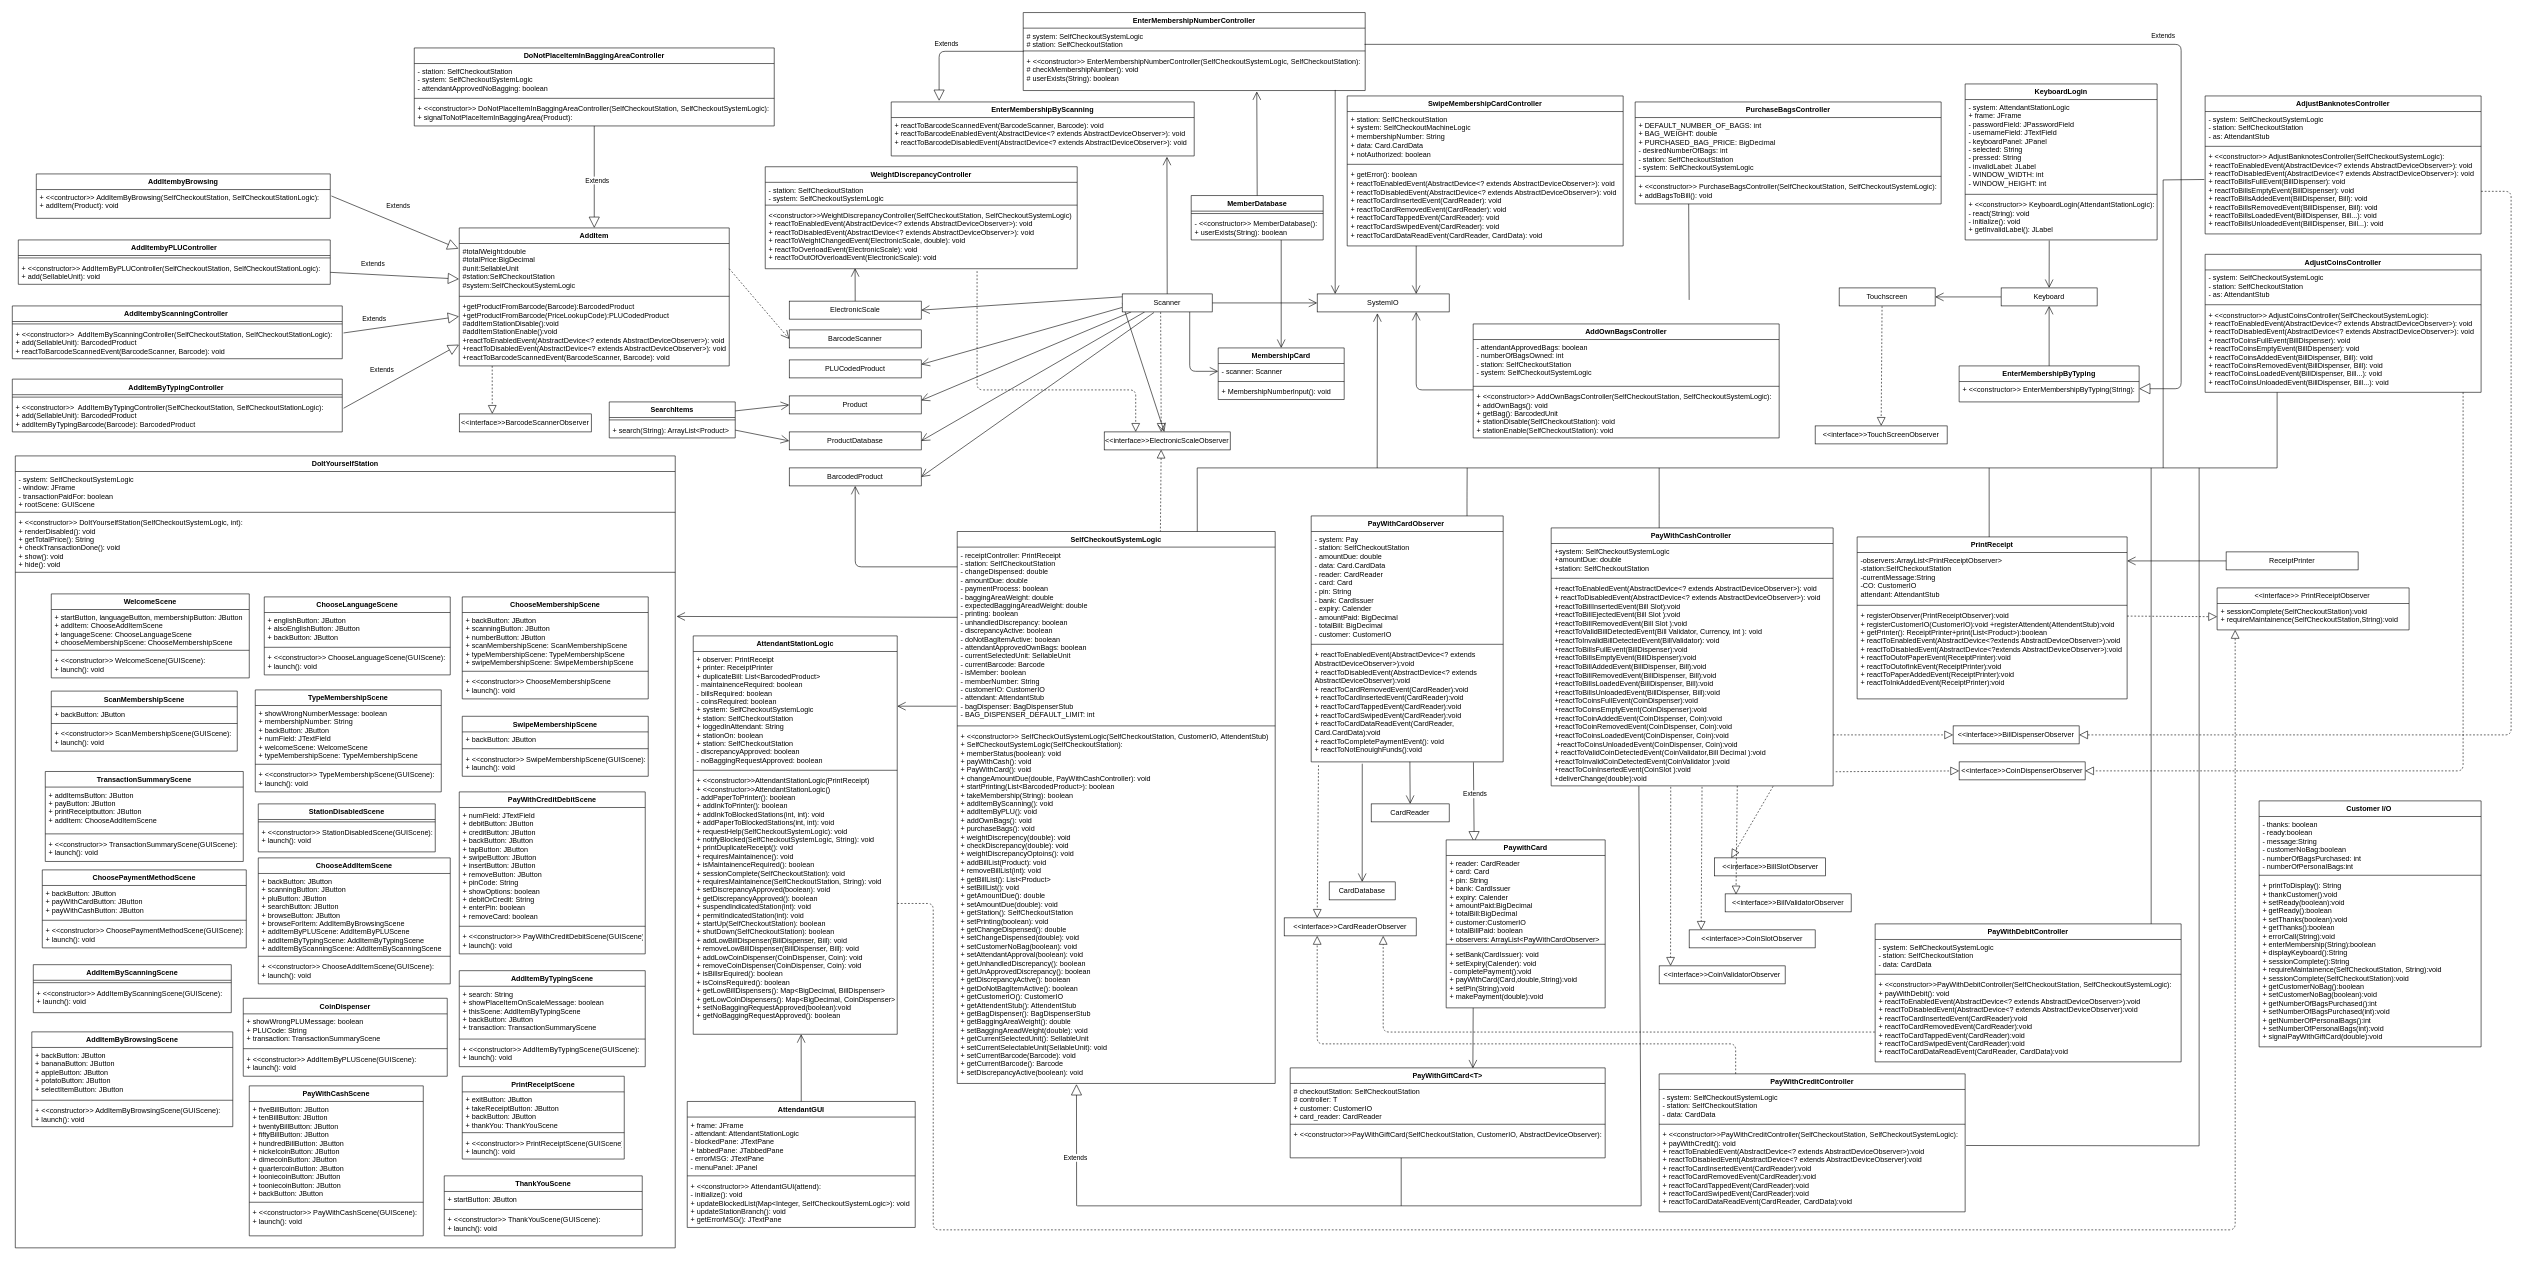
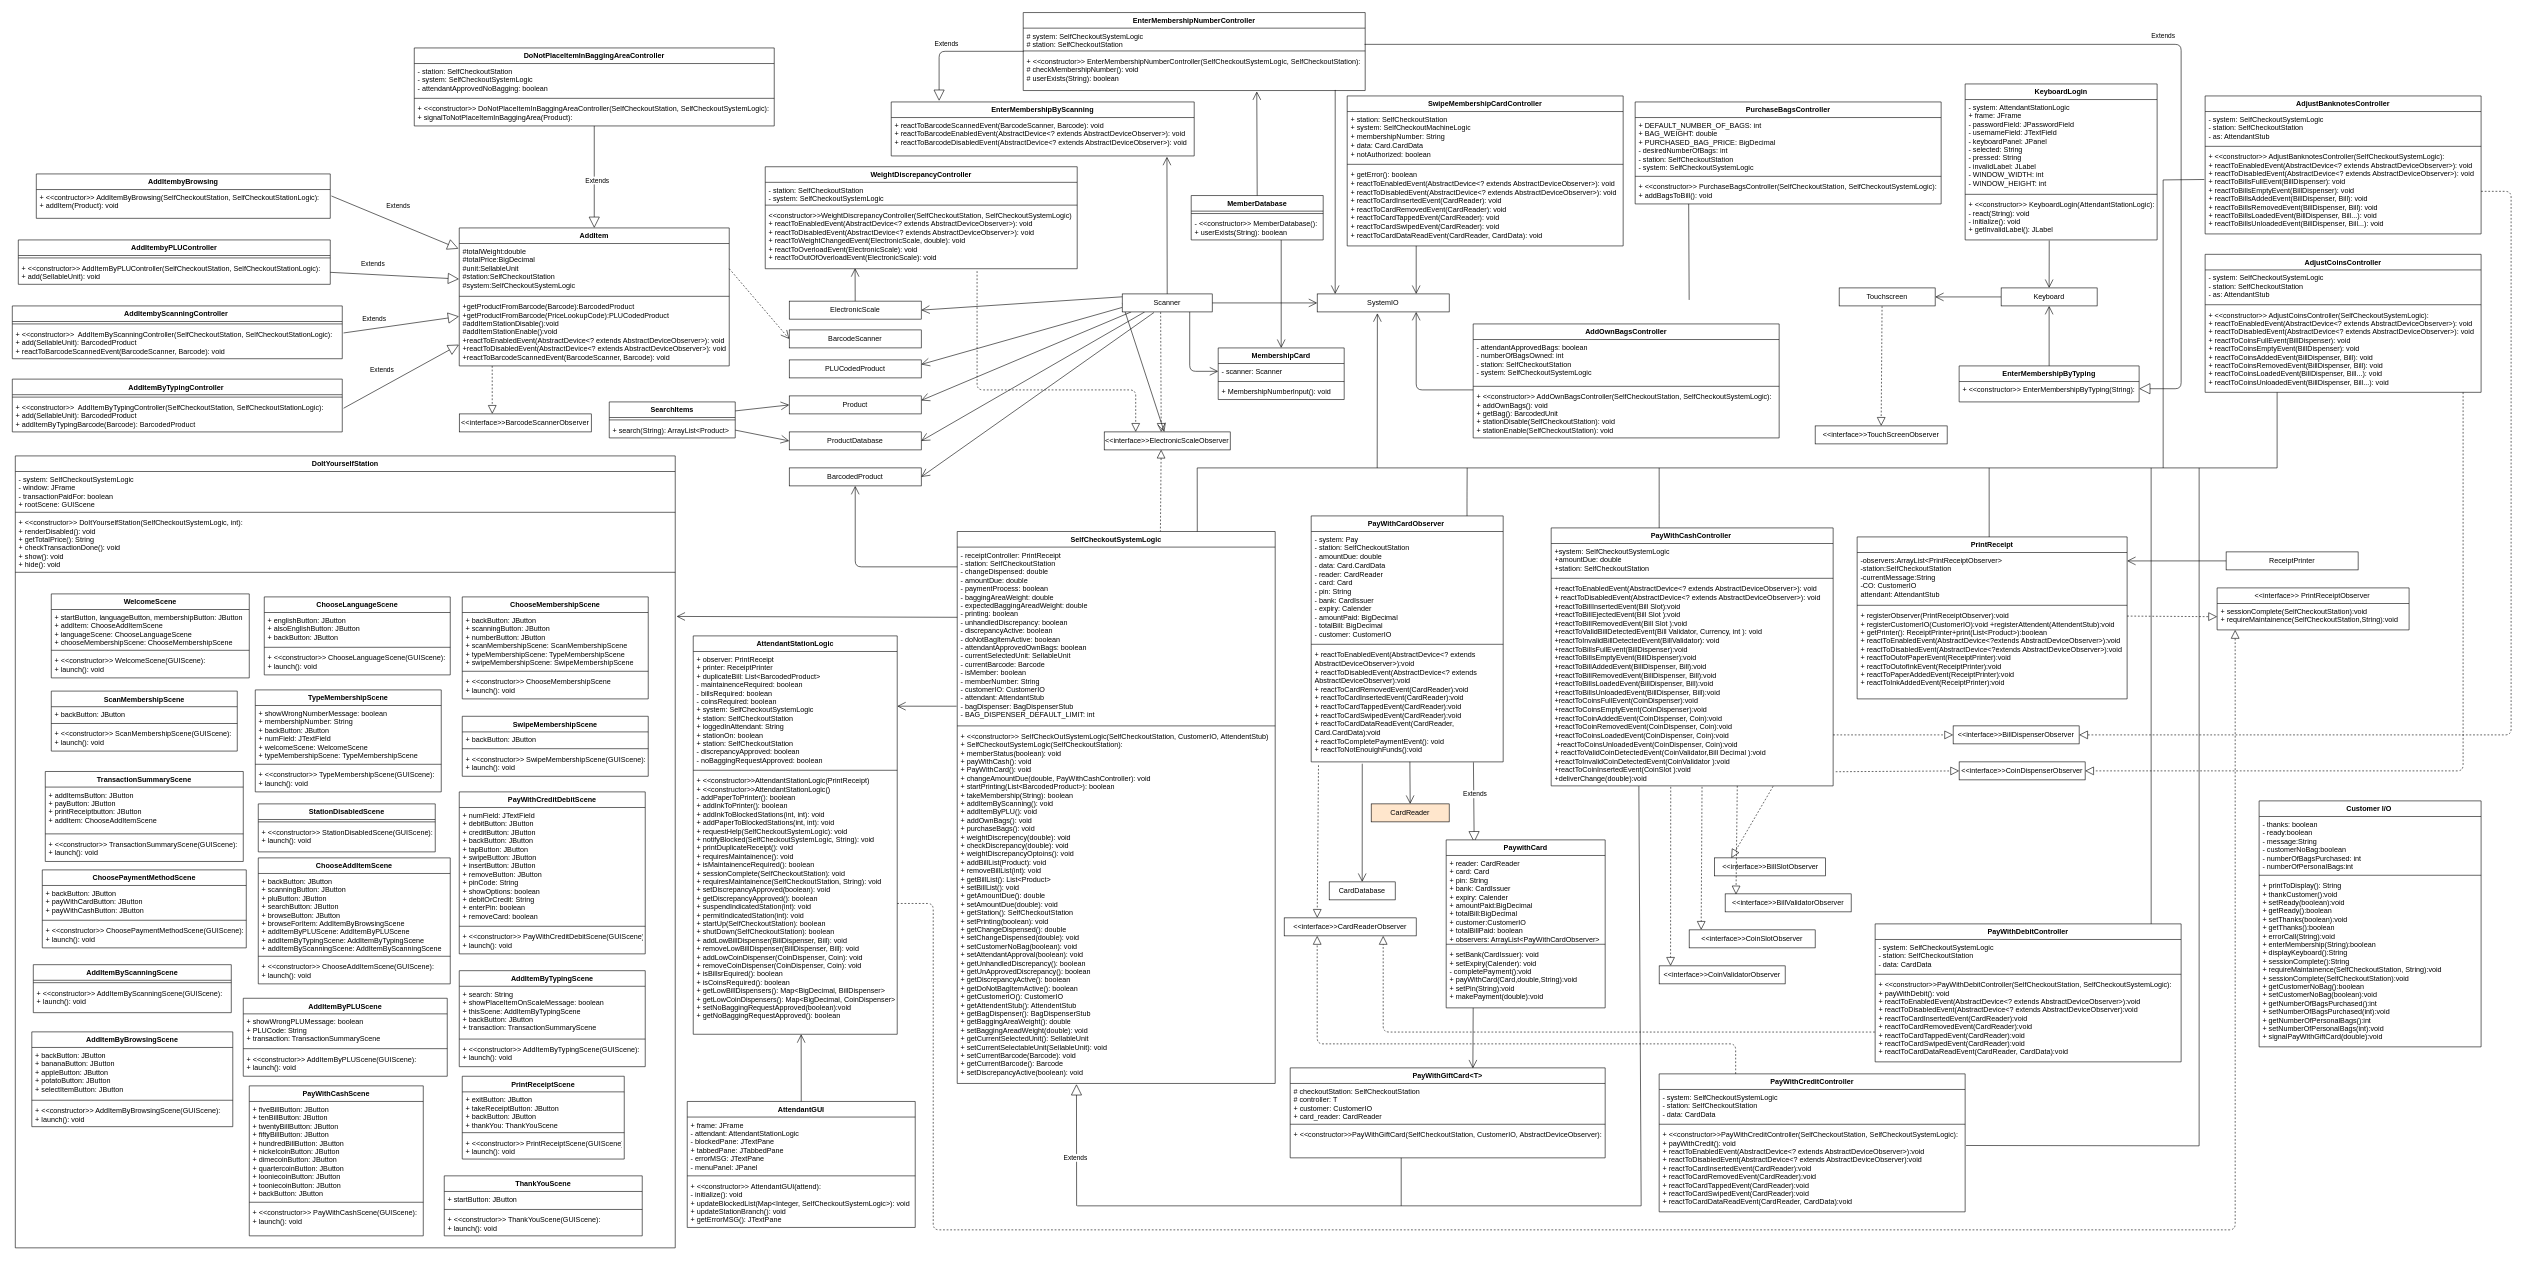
node "CardReader": fillcolor #ffffff -> #ffe6cc
node "CoinDispenser": label "CoinDispenser" -> "AddItemByPLUScene"
